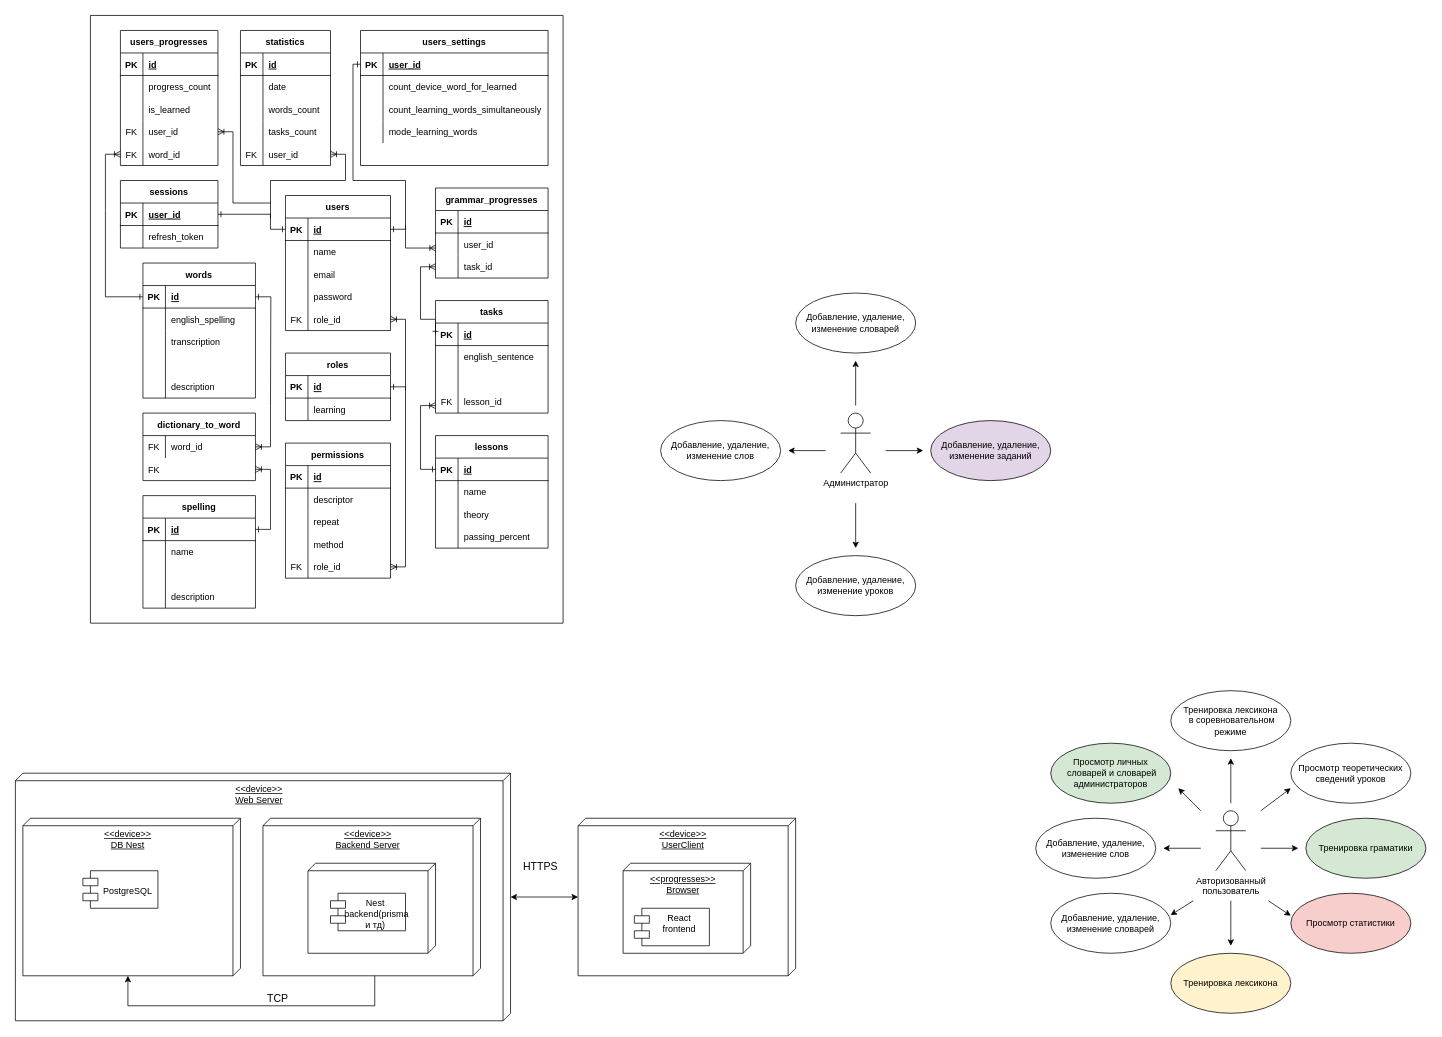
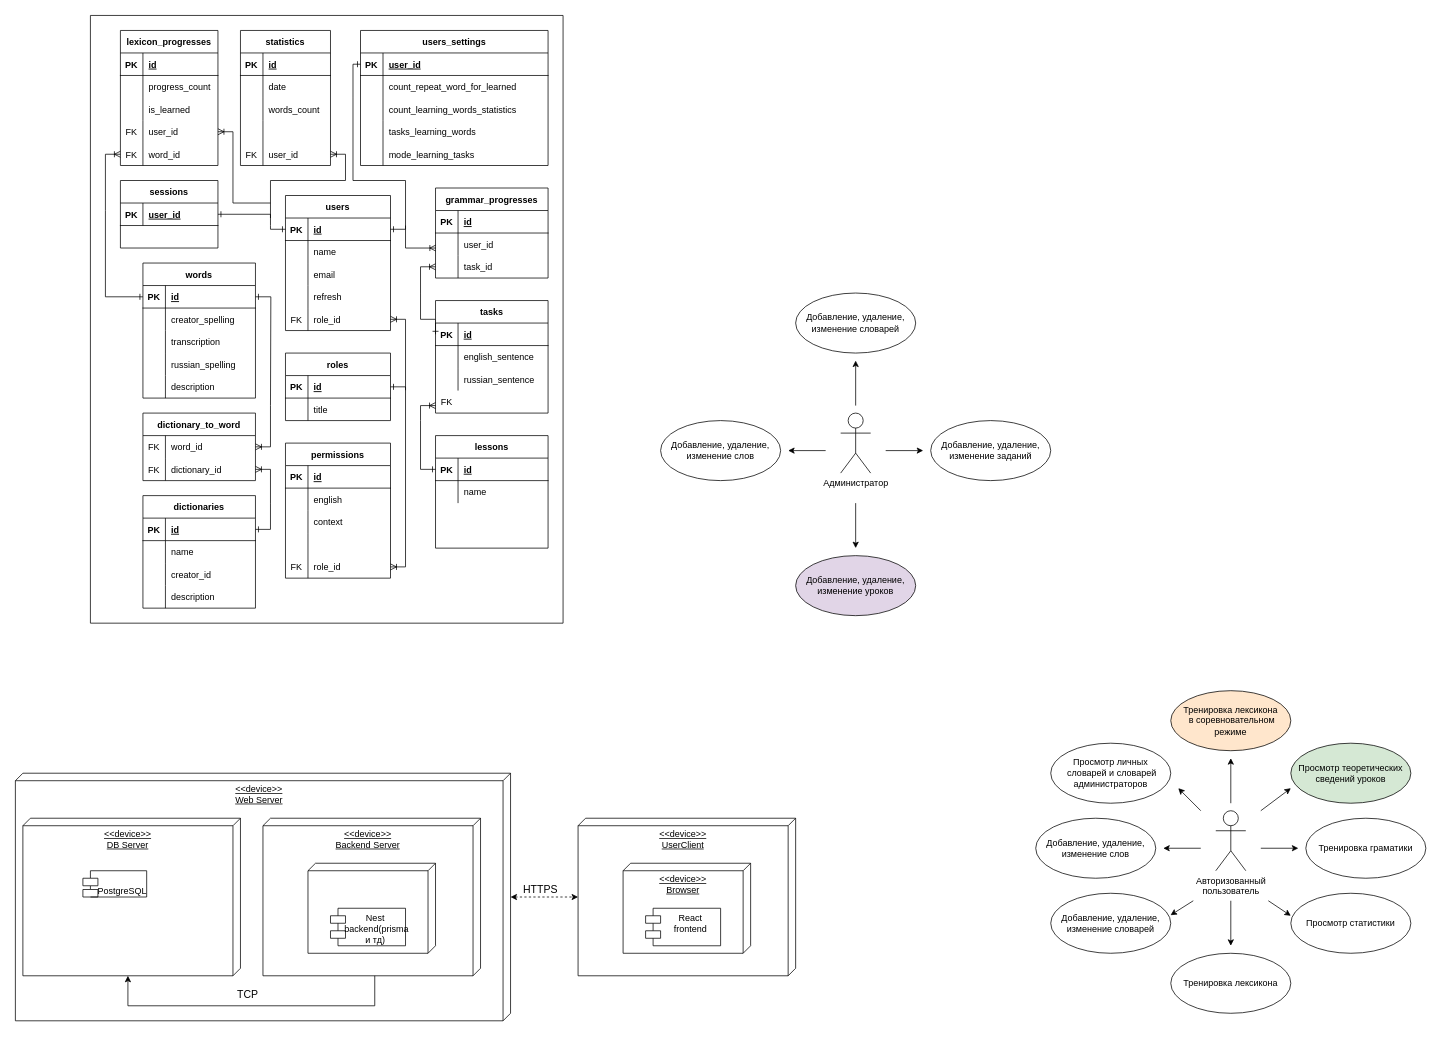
node "users_progresses": label "users_progresses" -> "lexicon_progresses"
node "count_device_word_for_learned": label "count_device_word_for_learned" -> "count_repeat_word_for_learned"
node "count_learning_words_simultaneously": label "count_learning_words_simultaneously" -> "count_learning_words_statistics"
node "tasks_count": removed
node "mode_learning_words": label "mode_learning_words" -> "tasks_learning_words"
node "mode_learning_tasks": added
node "refresh_token": removed
node "password": label "password" -> "refresh"
node "english_spelling": label "english_spelling" -> "creator_spelling"
node "russian_spelling": added
node "russian_sentence": added
node "lesson_id": removed
node "learning": label "learning" -> "title"
node "Добавление, удаление, изменение заданий": fillcolor #e1d5e7 -> #ffffff
node "dictionary_id": added
node "descriptor": label "descriptor" -> "english"
node "spelling": label "spelling" -> "dictionaries"
node "theory": removed
node "repeat": label "repeat" -> "context"
node "passing_percent": removed
node "method": removed
node "creator_id": added
node "Добавление, удаление, изменение уроков": fillcolor #ffffff -> #e1d5e7
node "Тренировка лексикона в соревновательном режиме": fillcolor #ffffff -> #ffe6cc
node "Просмотр личных словарей и словарей администраторов": fillcolor #d5e8d4 -> #ffffff
node "Просмотр теоретических сведений уроков": fillcolor #ffffff -> #d5e8d4
node "<<device>> DB Nest": label "<<device>> DB Nest" -> "<<device>> DB Server"
node "Тренировка граматики": fillcolor #d5e8d4 -> #ffffff
node "HTTPS": moved (540, 867) -> (540, 889)
node "<<progresses>> Browser": label "<<progresses>> Browser" -> "<<device>> Browser"
node "PostgreSQL": size 75x38 -> 64x26
edge "<<device>> Web Server" -- "<<device>> UserClient": style solid -> dashed
node "Nest backend(prisma и тд)": moved (368, 912) -> (368, 927)
node "Просмотр статистики": fillcolor #f8cecc -> #ffffff
node "React frontend": moved (672, 927) -> (683, 927)
node "Тренировка лексикона": fillcolor #fff2cc -> #ffffff
node "TCP": moved (278, 998) -> (248, 994)
